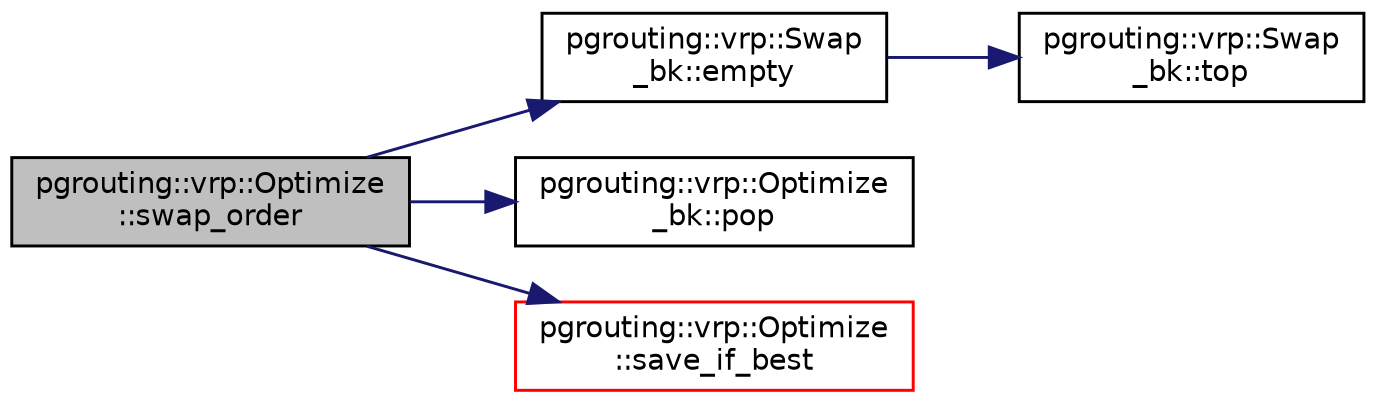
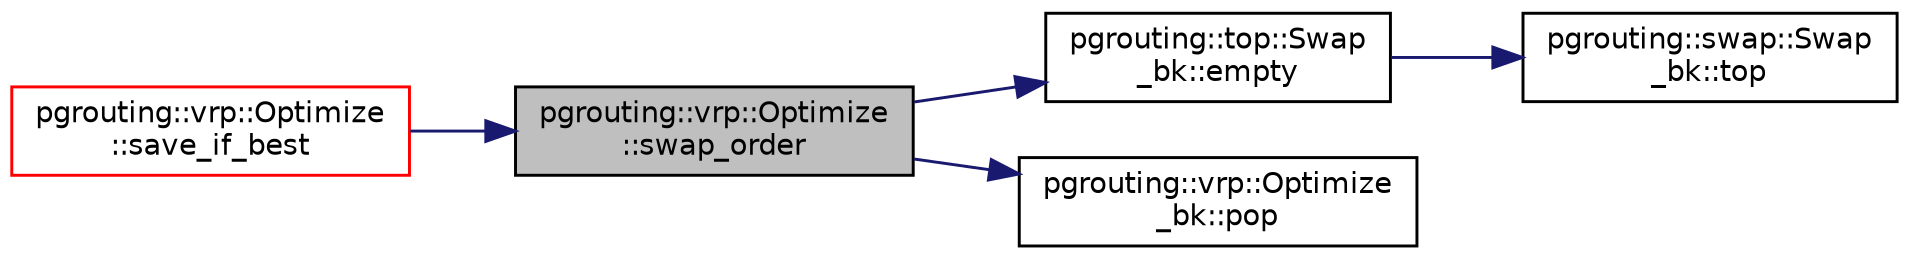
node "pgrouting::vrp::Swap _bk::empty": label "pgrouting::vrp::Swap _bk::empty" -> "pgrouting::top::Swap _bk::empty"
node "pgrouting::vrp::Swap _bk::top": label "pgrouting::vrp::Swap _bk::top" -> "pgrouting::swap::Swap _bk::top"
edge "pgrouting::vrp::Optimize ::swap_order" -> "pgrouting::vrp::Optimize ::save_if_best": reversed
